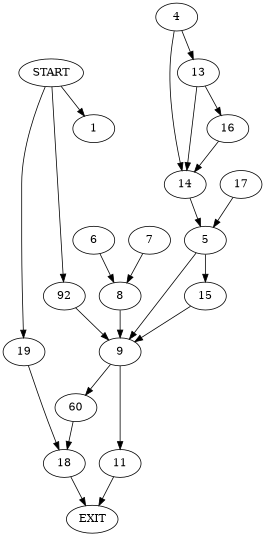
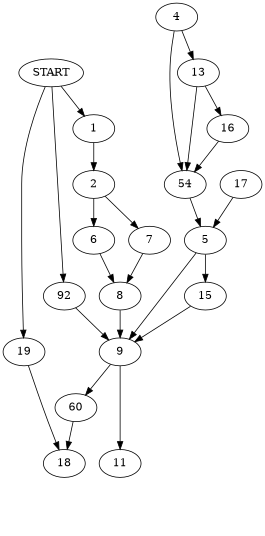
node "2": added
node "14": label "14" -> "54"
node "EXIT": removed
